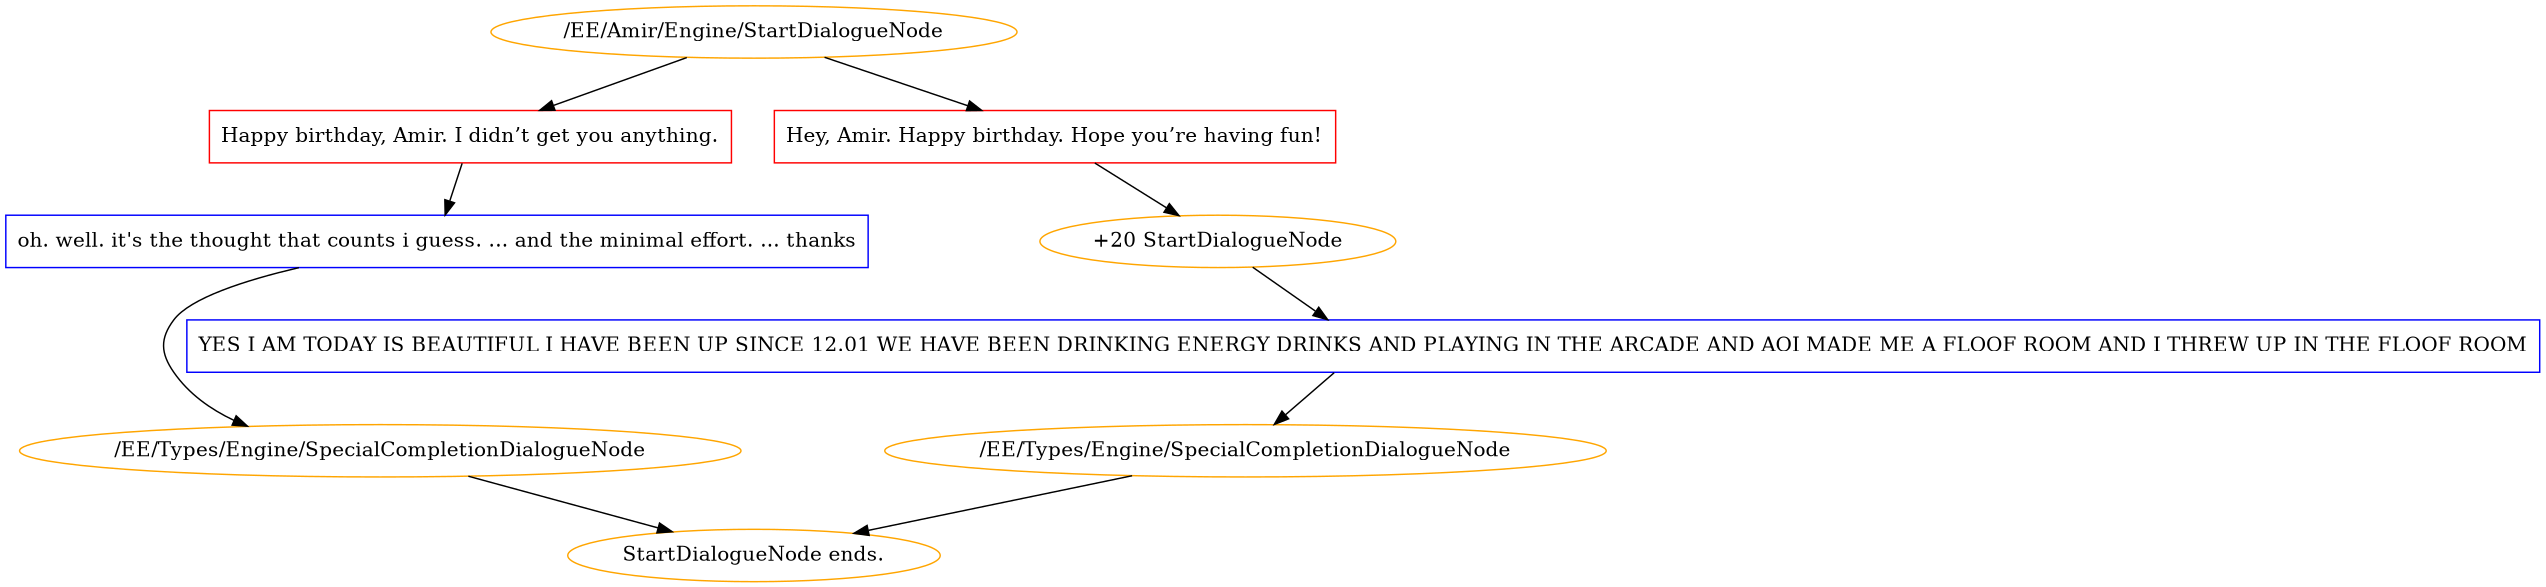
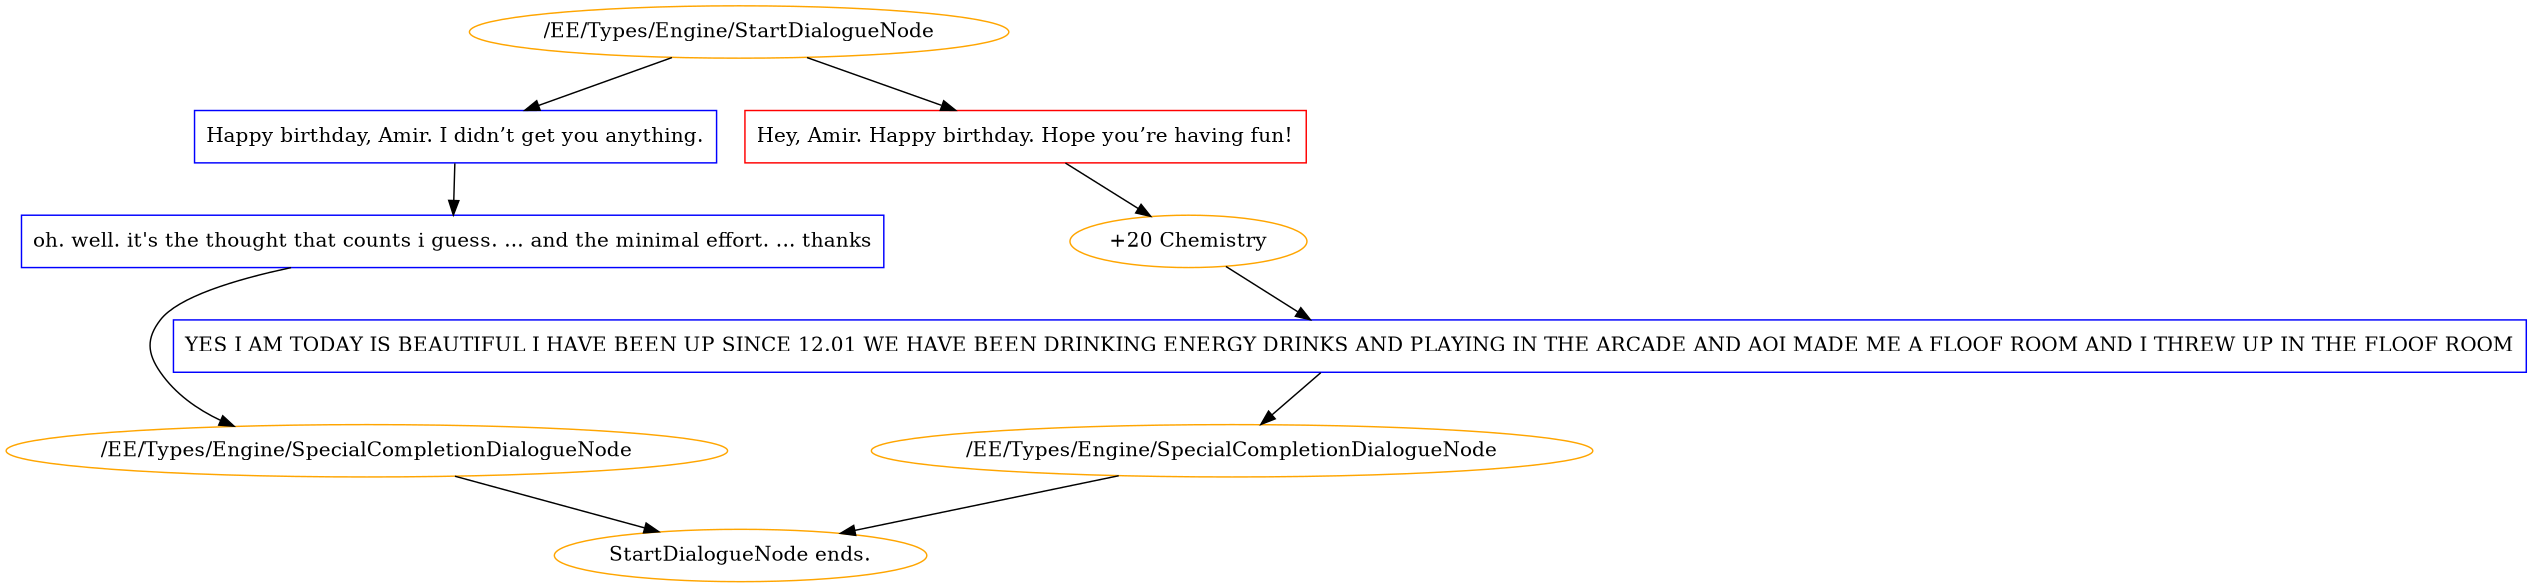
node "/EE/Amir/Engine/StartDialogueNode": label "/EE/Amir/Engine/StartDialogueNode" -> "/EE/Types/Engine/StartDialogueNode"
node "Happy birthday, Amir. I didn’t get you anything.": color red -> blue
node "+20 StartDialogueNode": label "+20 StartDialogueNode" -> "+20 Chemistry"
